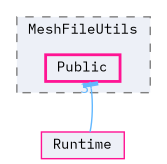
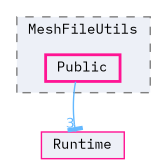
edge "Runtime" -> "Public": reversed
